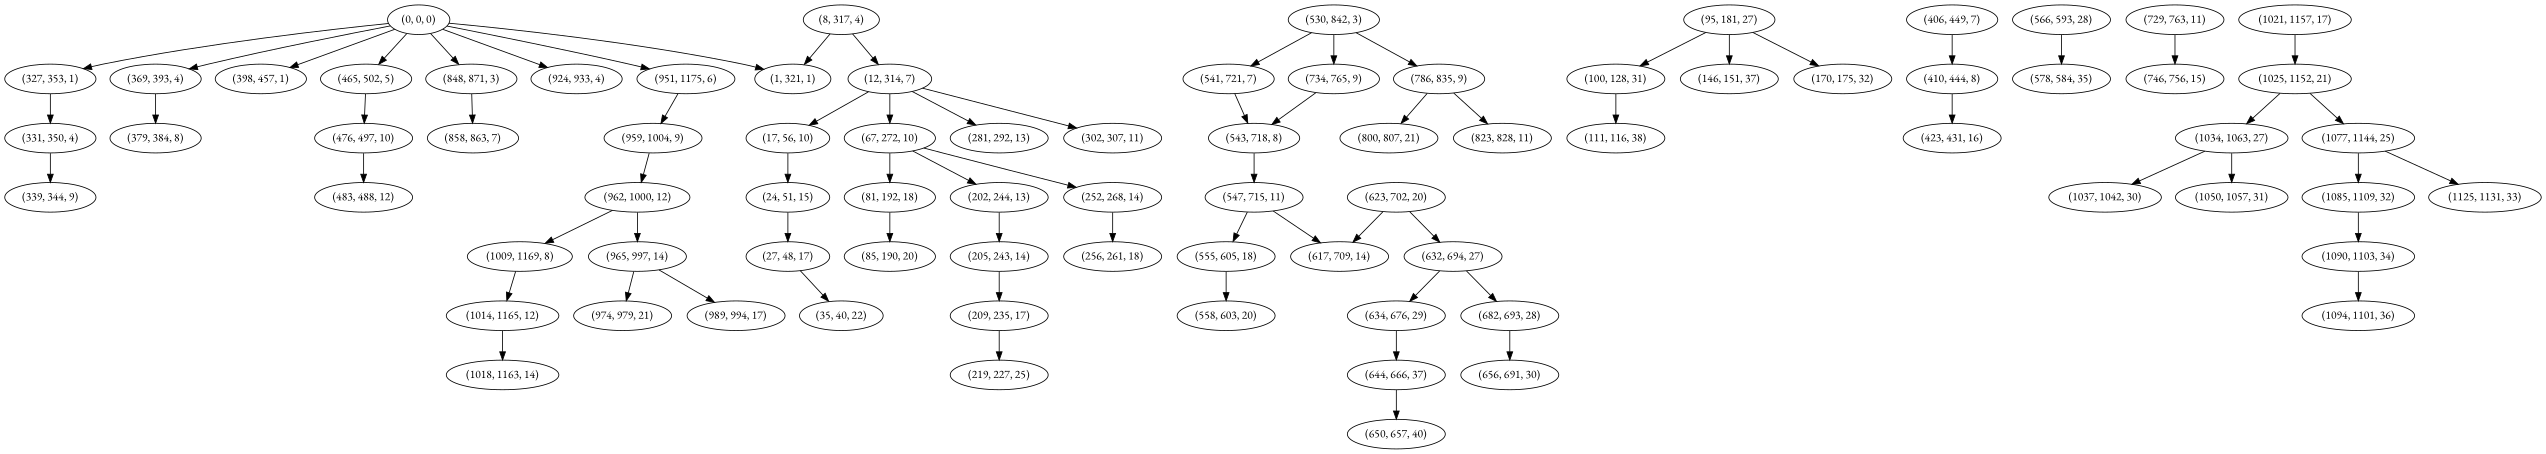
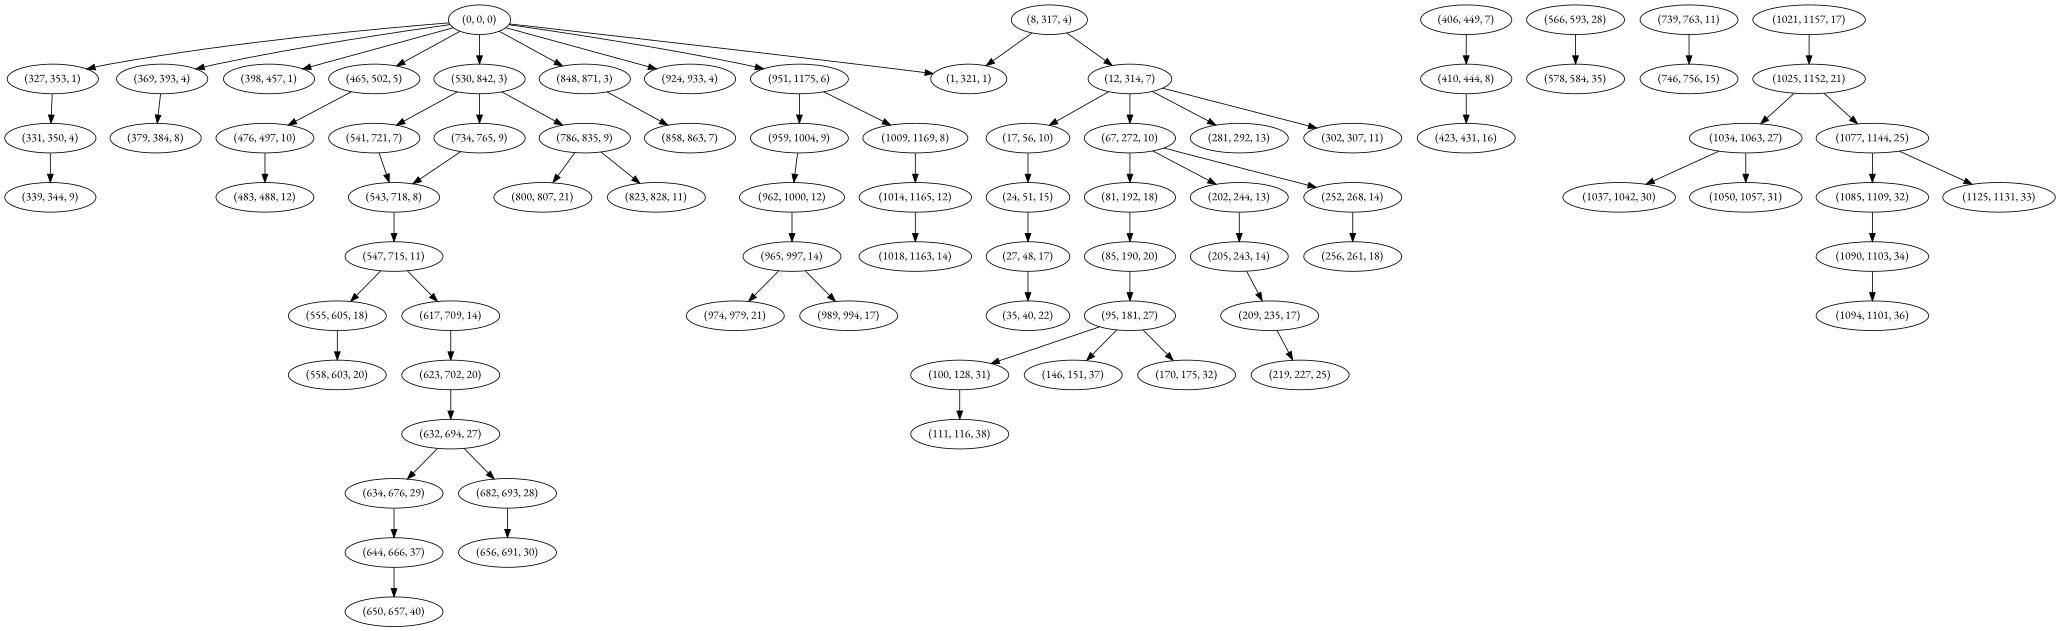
node "(729, 763, 11)": label "(729, 763, 11)" -> "(739, 763, 11)"
edge "(0, 0, 0)" -> "(530, 842, 3)": added
edge "(623, 702, 20)" -> "(617, 709, 14)": reversed
edge "(962, 1000, 12)" -> "(1009, 1169, 8)": now "(951, 1175, 6)" -> "(1009, 1169, 8)"
edge "(85, 190, 20)" -> "(95, 181, 27)": added
